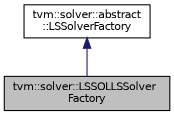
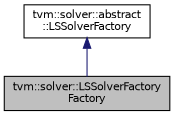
node "tvm::solver::LSSOLLSSolver Factory": label "tvm::solver::LSSOLLSSolver Factory" -> "tvm::solver::LSSolverFactory Factory"
